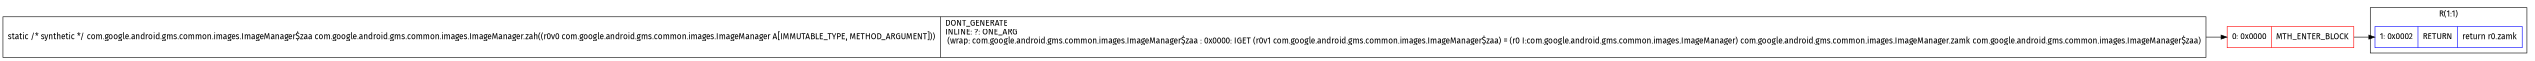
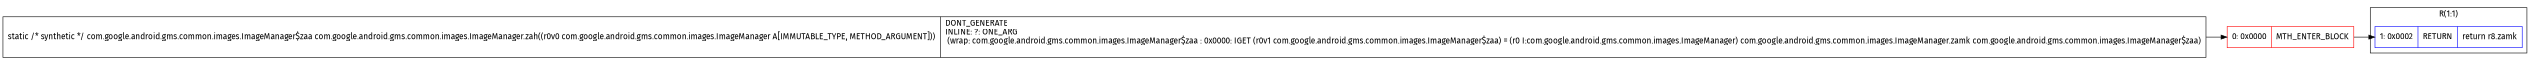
node "1: 0x0002": text "return r0.zamk" -> "return r8.zamk"
